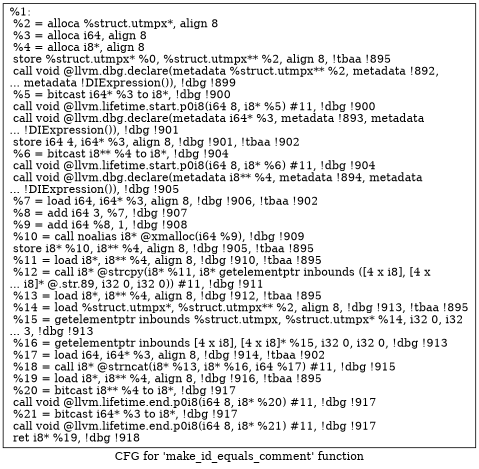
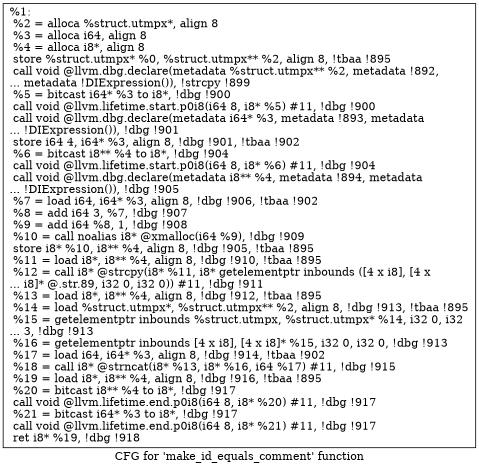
node "%1:": text "... metadata !DIExpression()), !dbg !899" -> "... metadata !DIExpression()), !strcpy !899"
